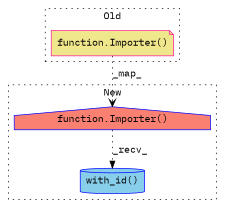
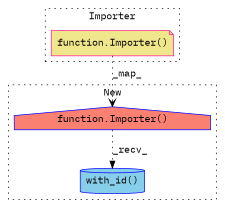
cluster "Old": label "Old" -> "Importer"
